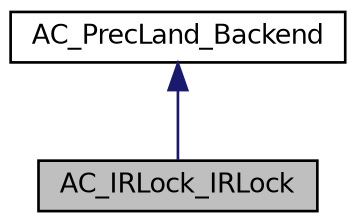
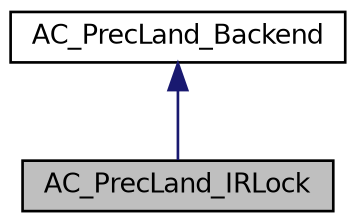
node "AC_IRLock_IRLock": label "AC_IRLock_IRLock" -> "AC_PrecLand_IRLock"
